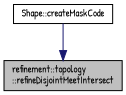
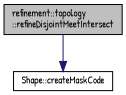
edge "Shape::createMaskCode" -> "refinement::topology ::refineDisjointMeetIntersect": reversed
